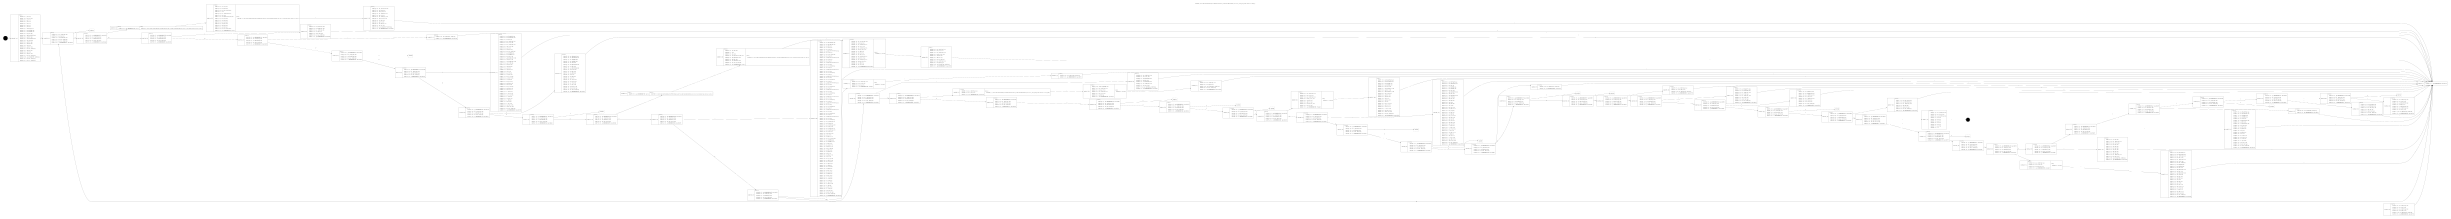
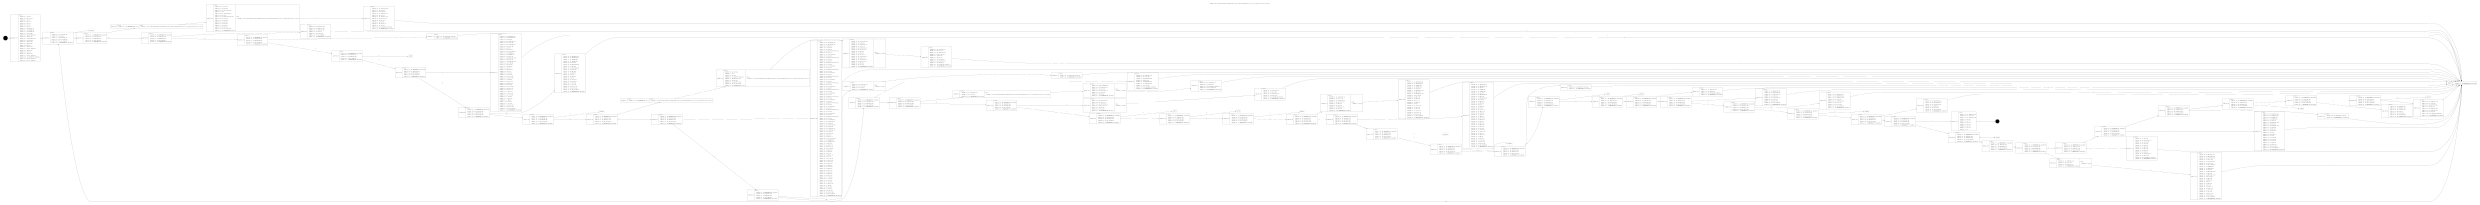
node "0x401f15 [29]": added
